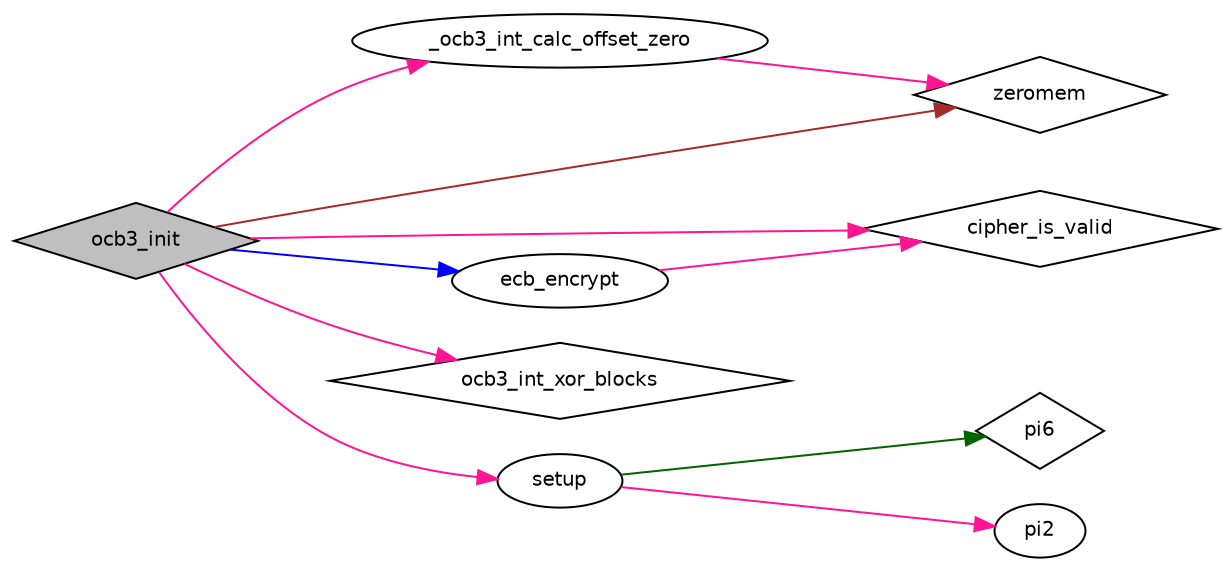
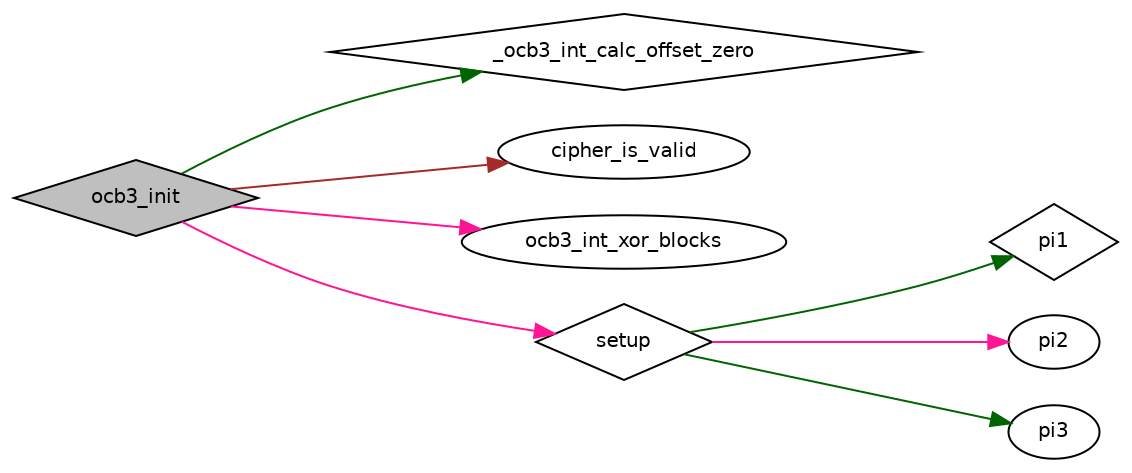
node "_ocb3_int_calc_offset_zero": shape ellipse -> diamond
node "zeromem": removed
edge "ocb3_init" -> "_ocb3_int_calc_offset_zero": color deeppink -> darkgreen
node "cipher_is_valid": shape diamond -> ellipse
edge "ocb3_init" -> "cipher_is_valid": color deeppink -> brown
node "ecb_encrypt": removed
node "ocb3_int_xor_blocks": shape diamond -> ellipse
node "pi6": label "pi6" -> "pi1"
node "pi3": added
node "setup": shape ellipse -> diamond
